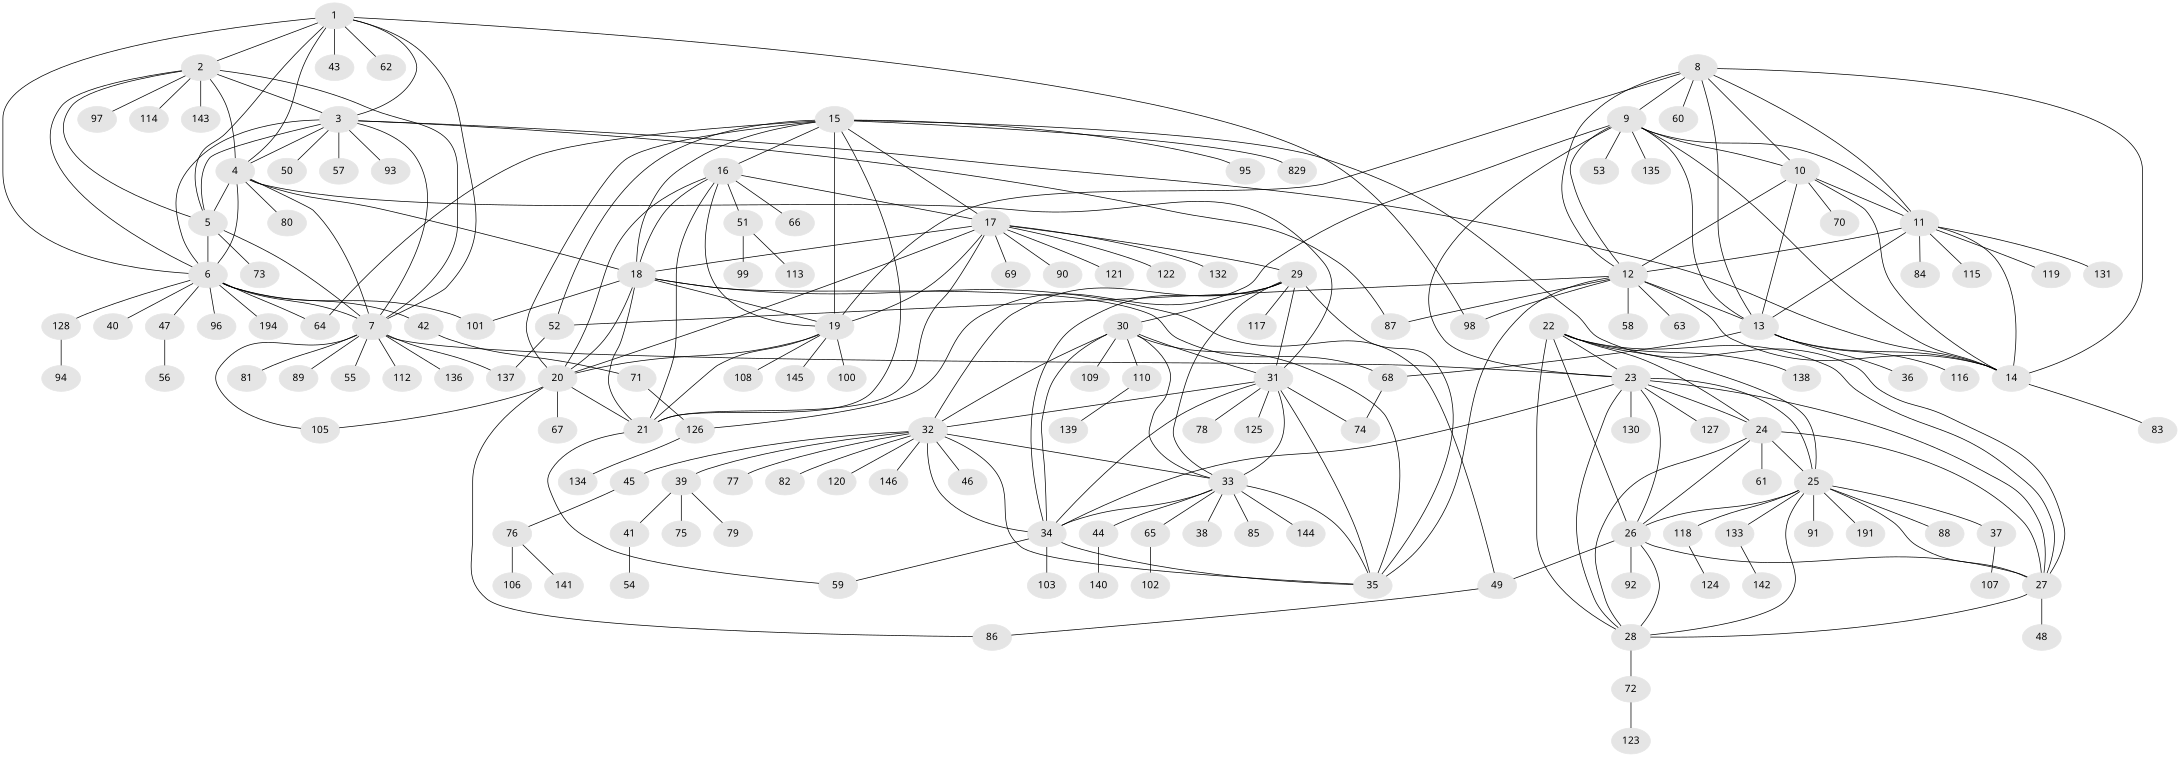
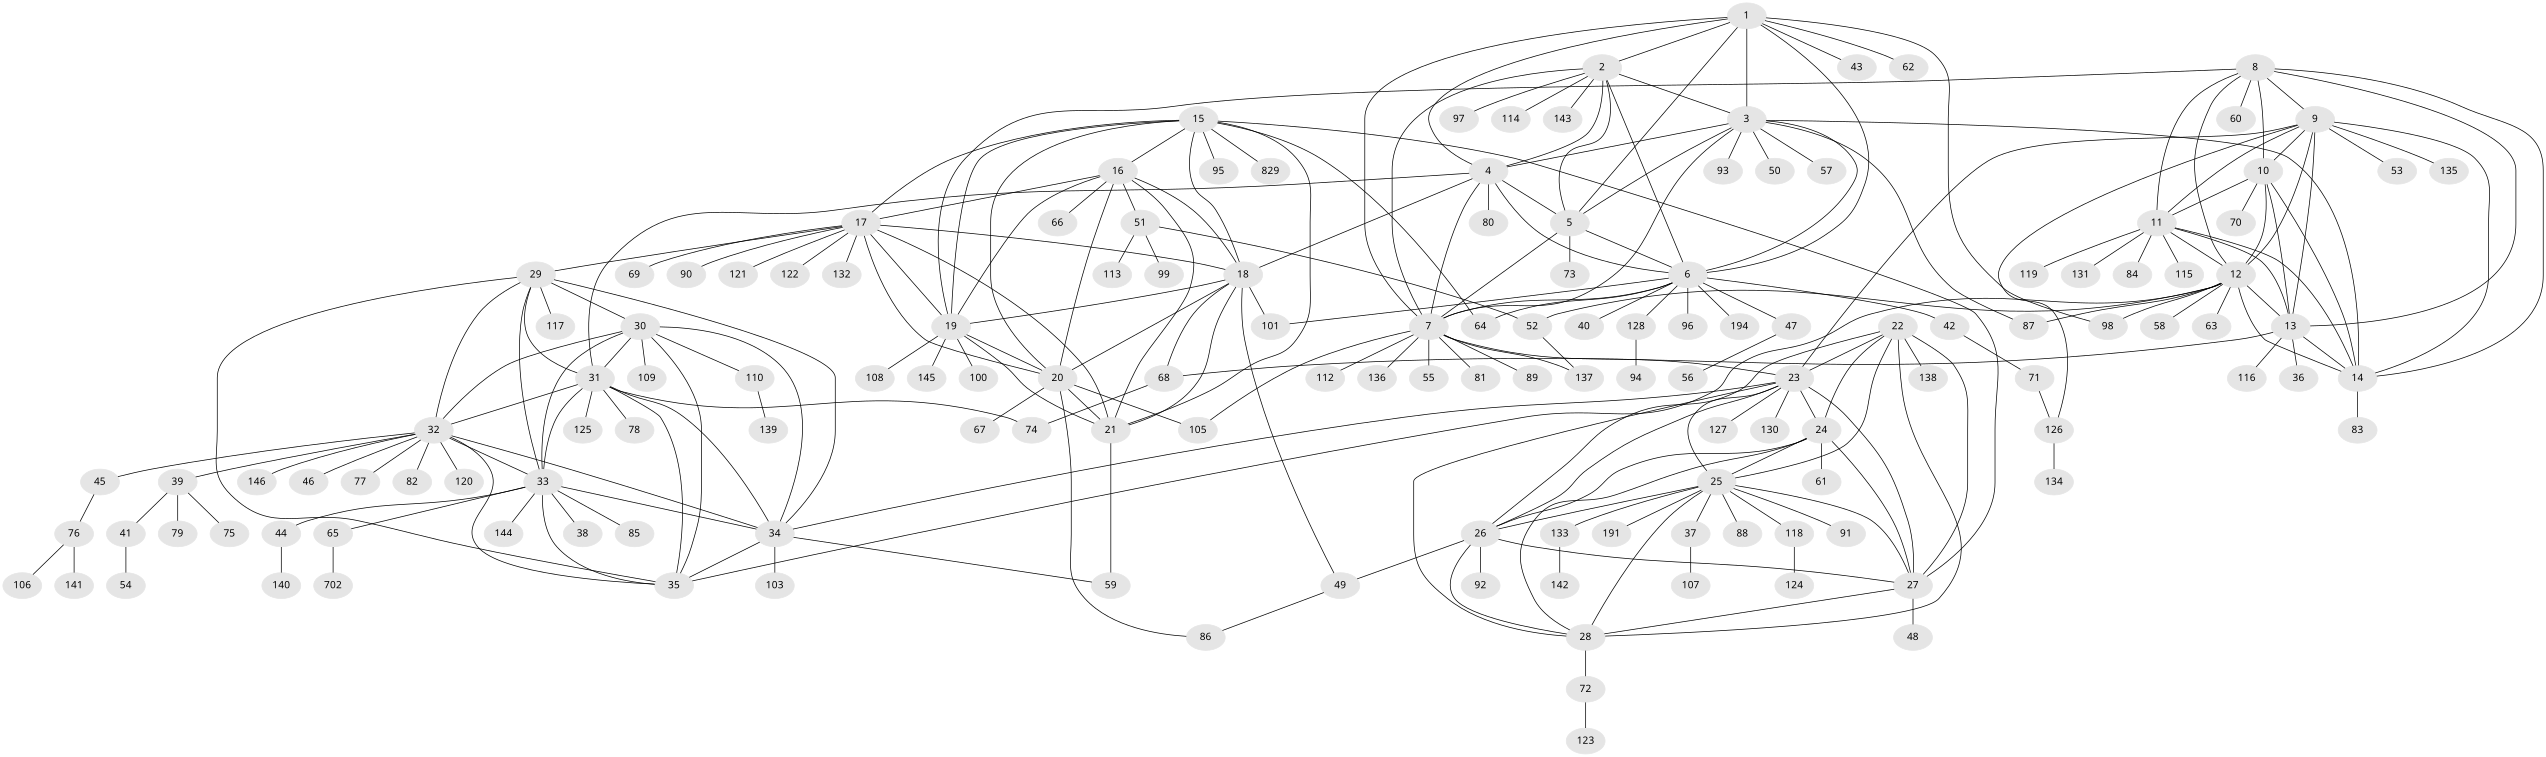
edge "15" -- "52": now "51" -- "52"
node "102": label "102" -> "702"
